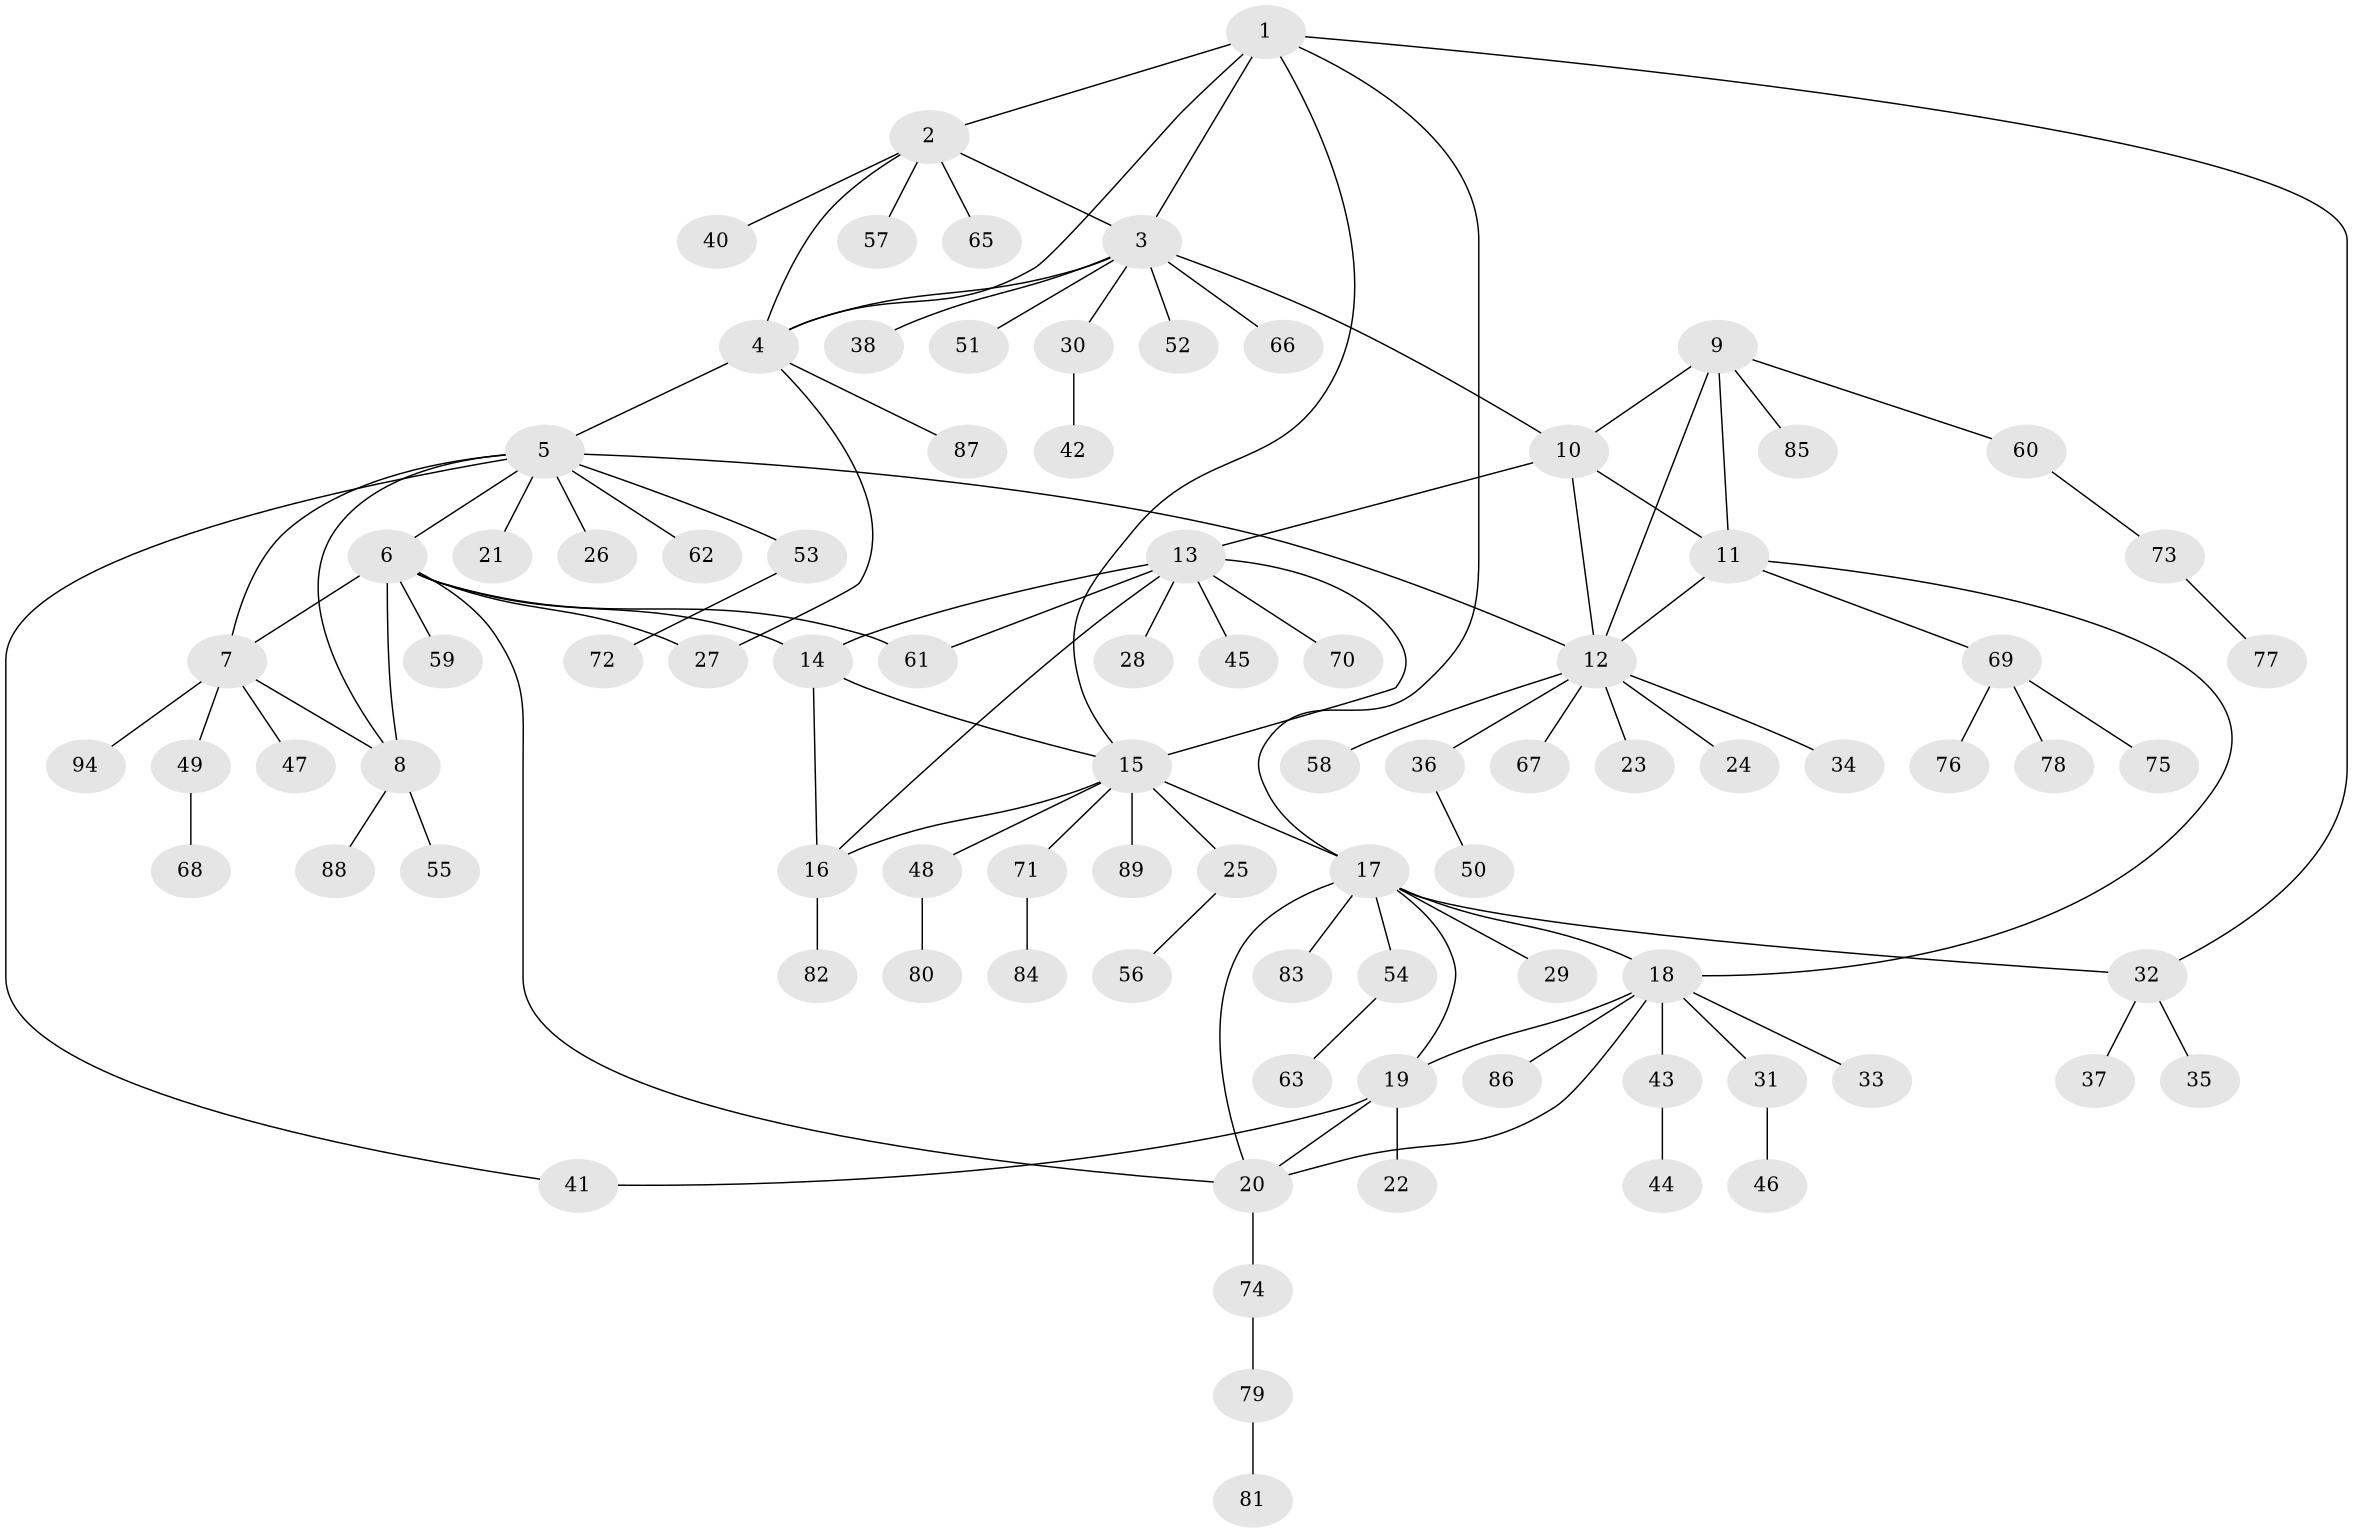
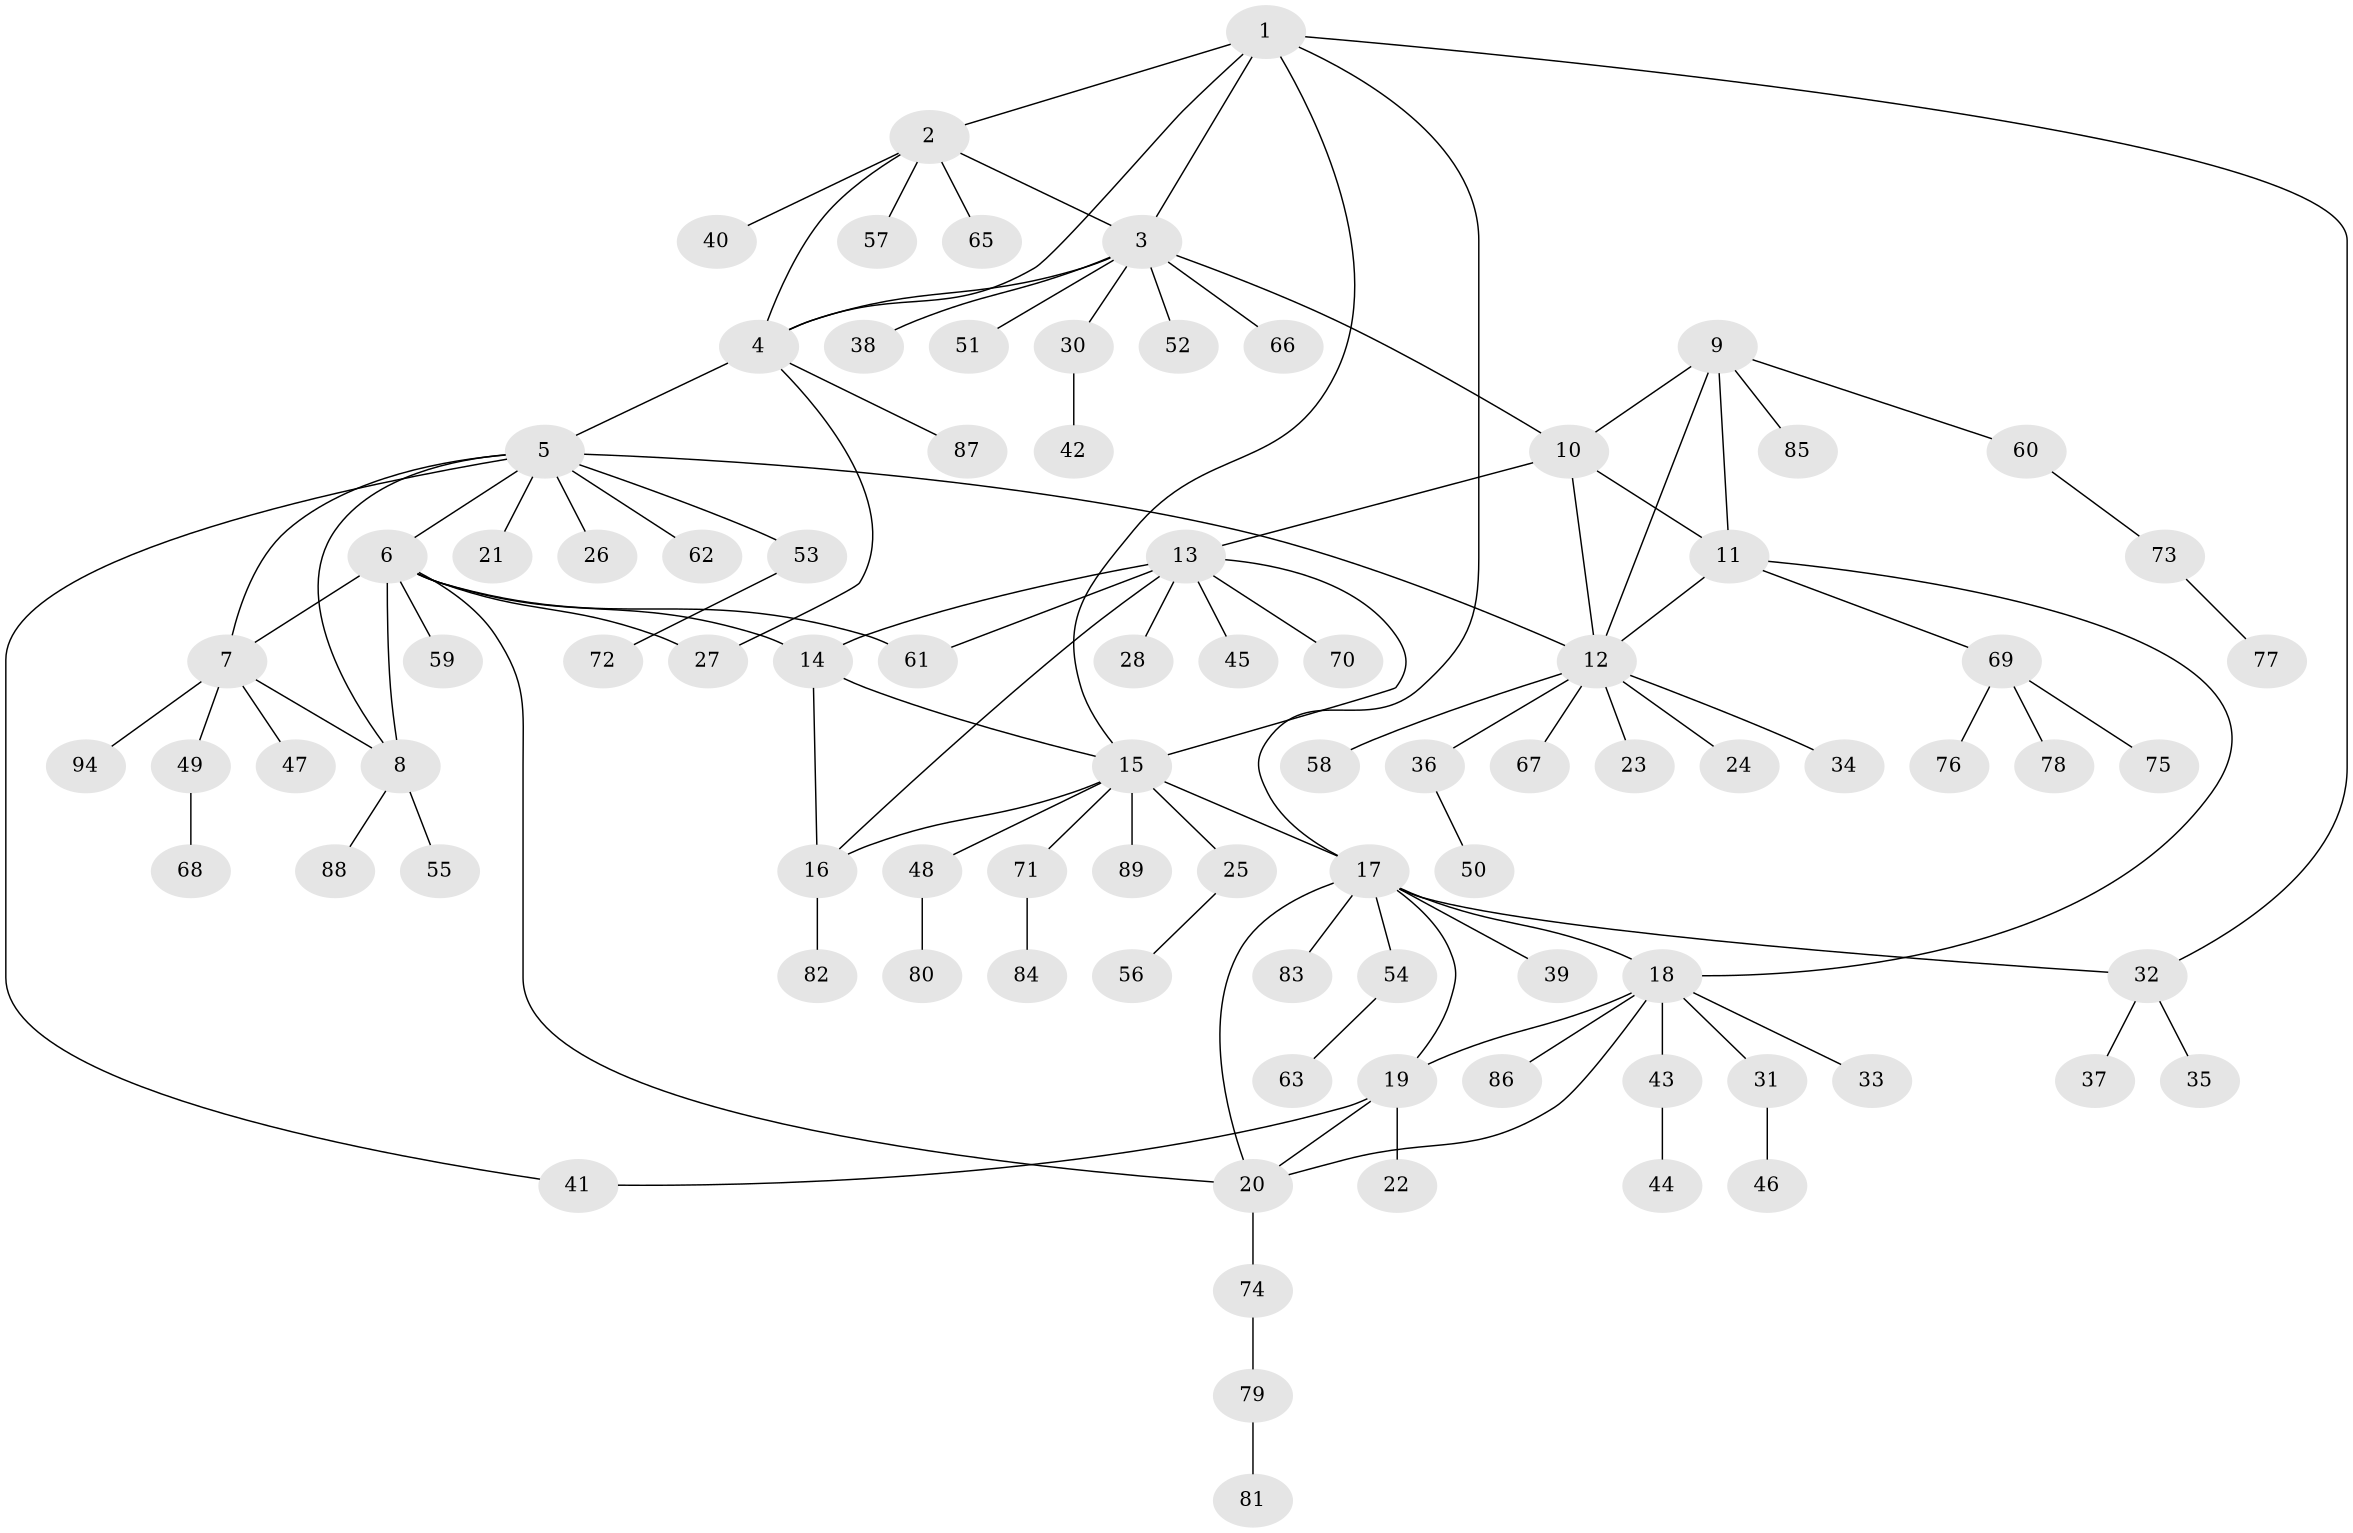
node "29": label "29" -> "39"
